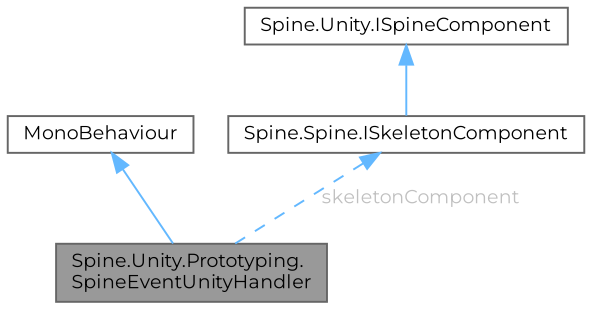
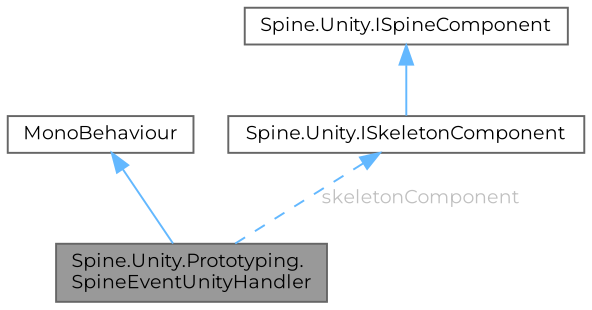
node "Spine.Spine.ISkeletonComponent": label "Spine.Spine.ISkeletonComponent" -> "Spine.Unity.ISkeletonComponent"
